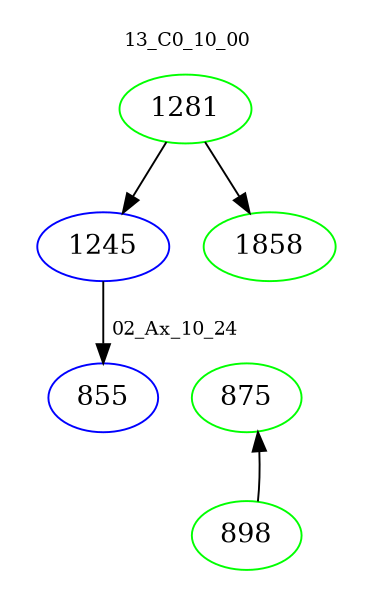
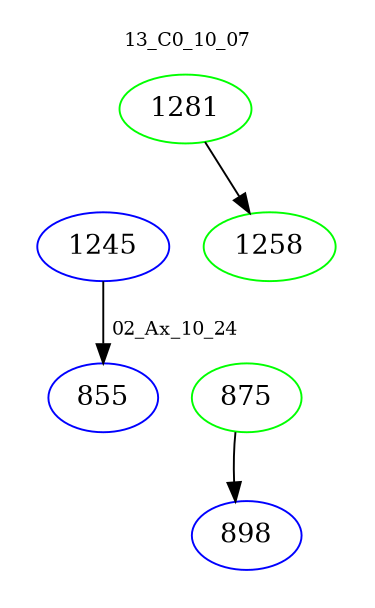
cluster "13_C0_10_00": label "13_C0_10_00" -> "13_C0_10_07"
edge "1281" -> "1245": removed
node "1858": label "1858" -> "1258"
edge "898" -> "875": reversed
node "898": color green -> blue
